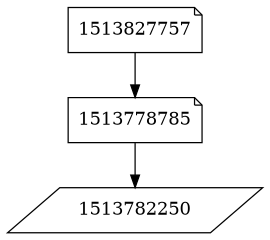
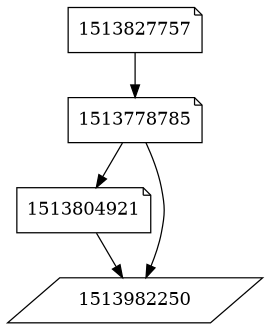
node "1513804921": added
node "1513782250": label "1513782250" -> "1513982250"
